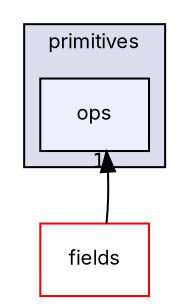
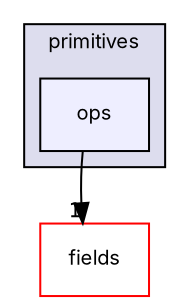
edge "fields" -> "ops": reversed
